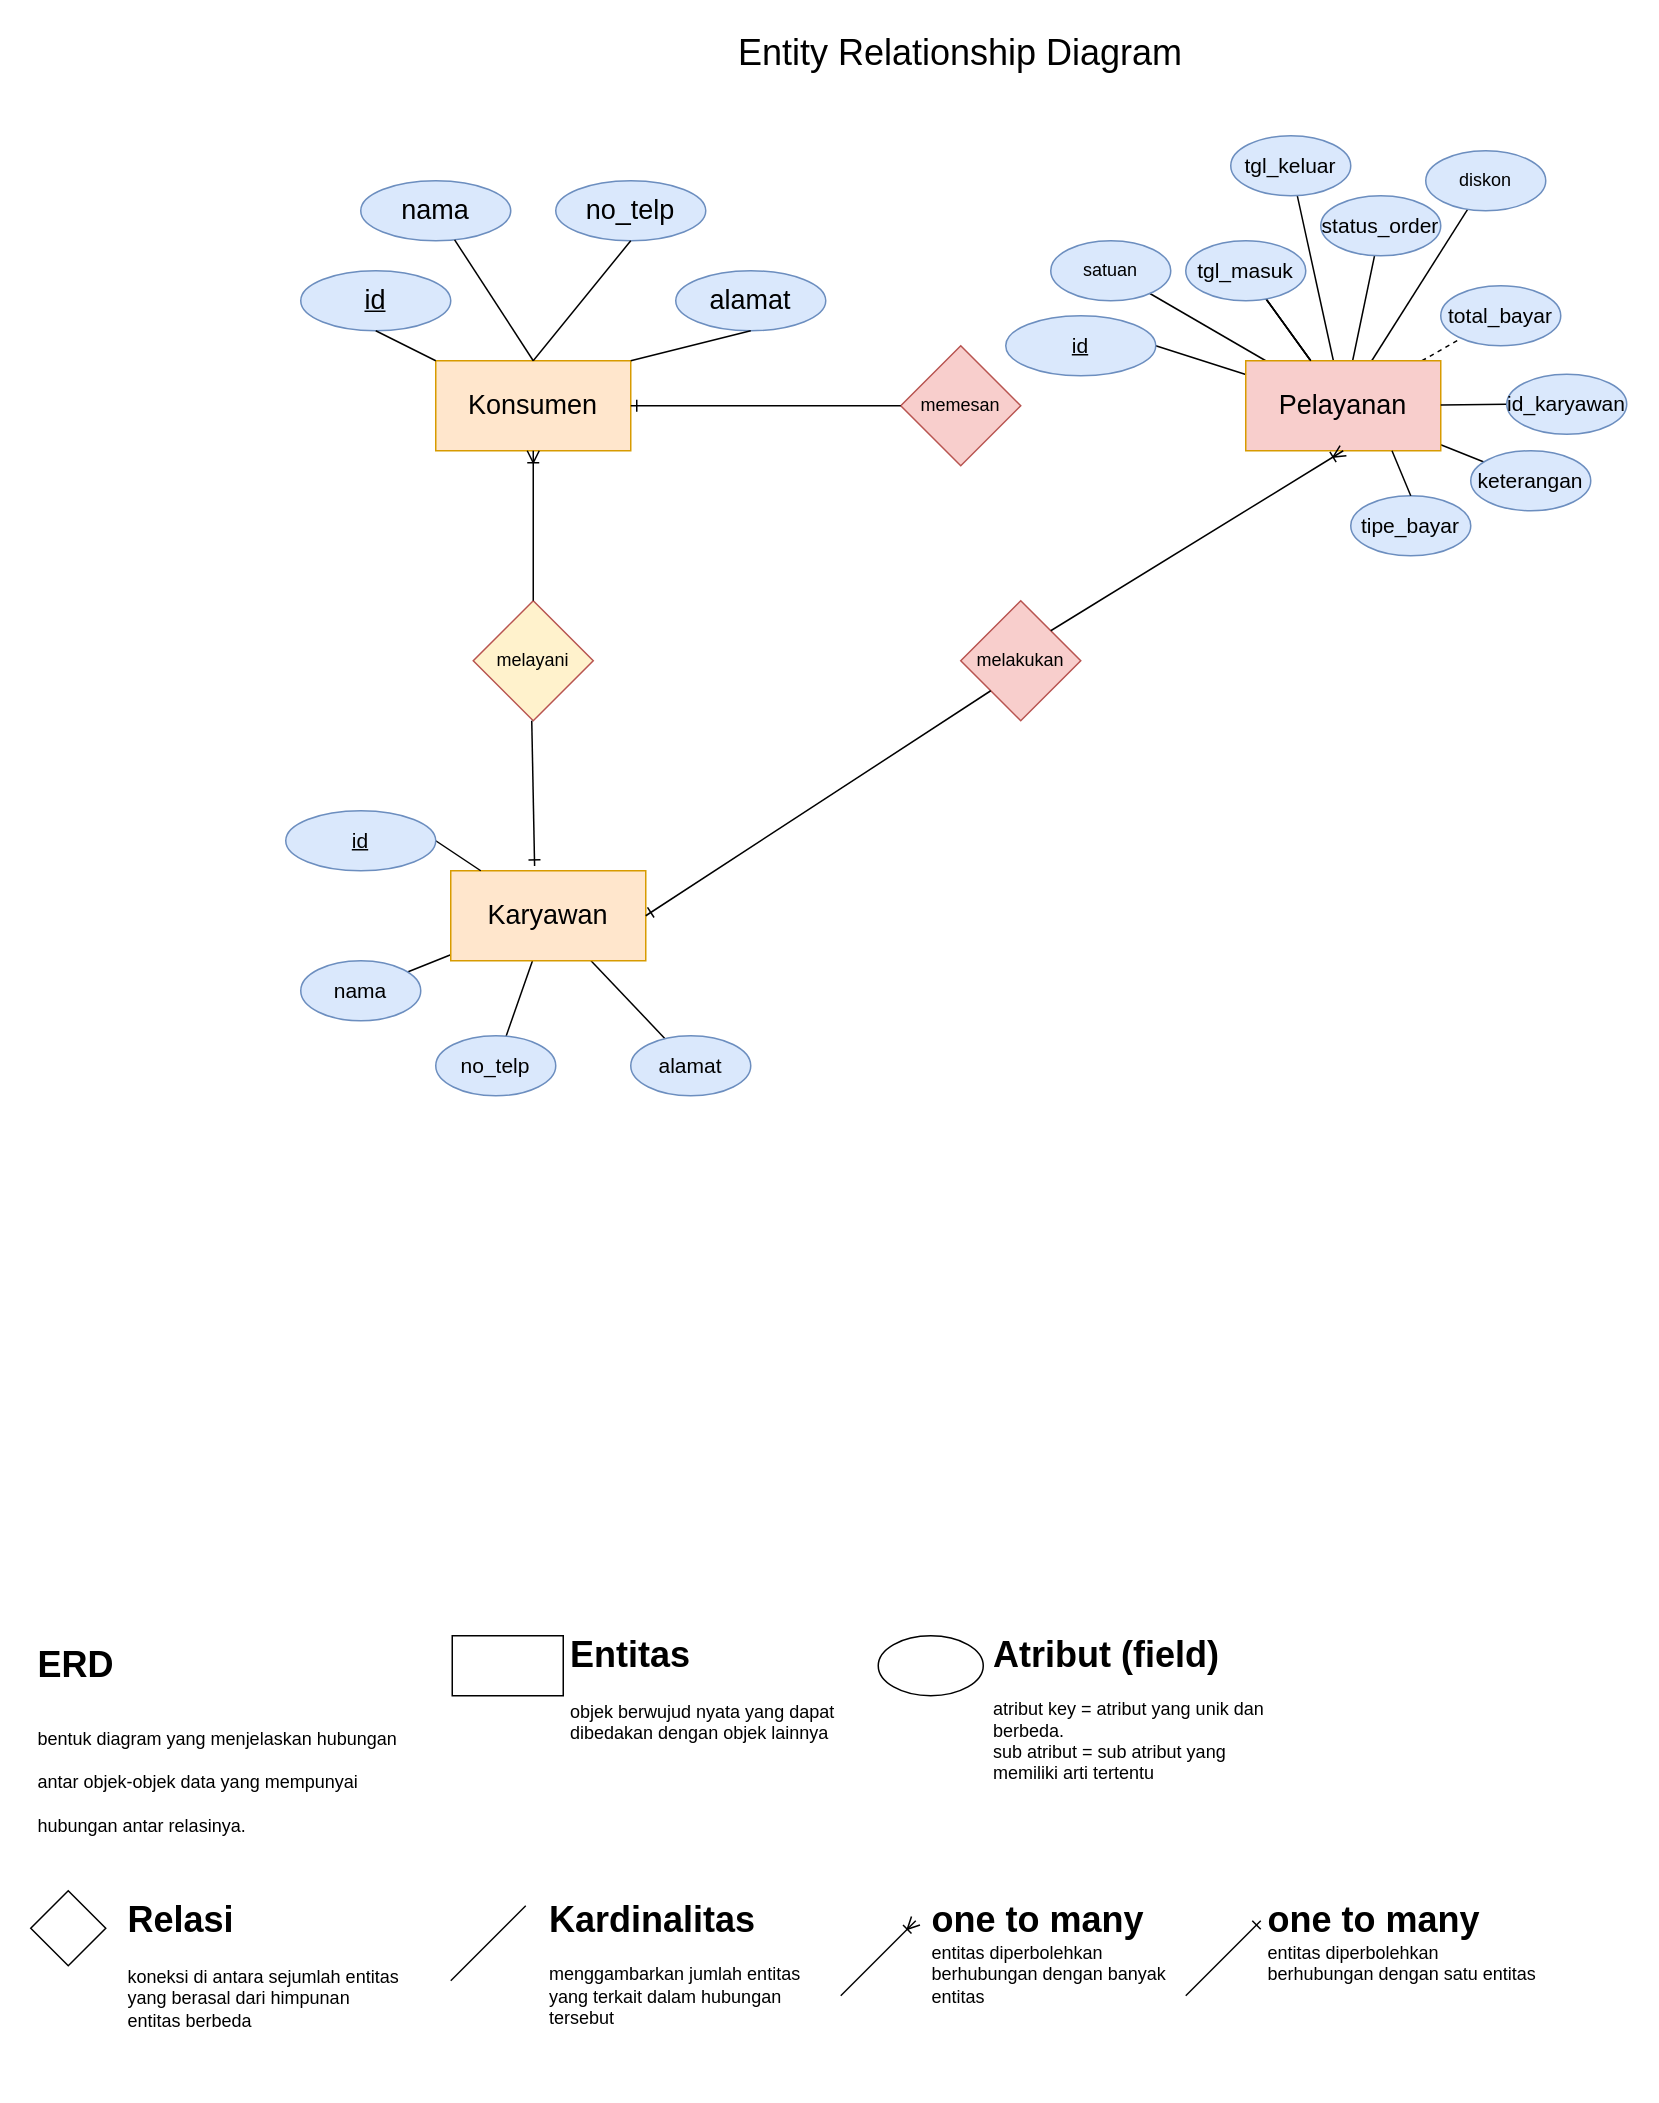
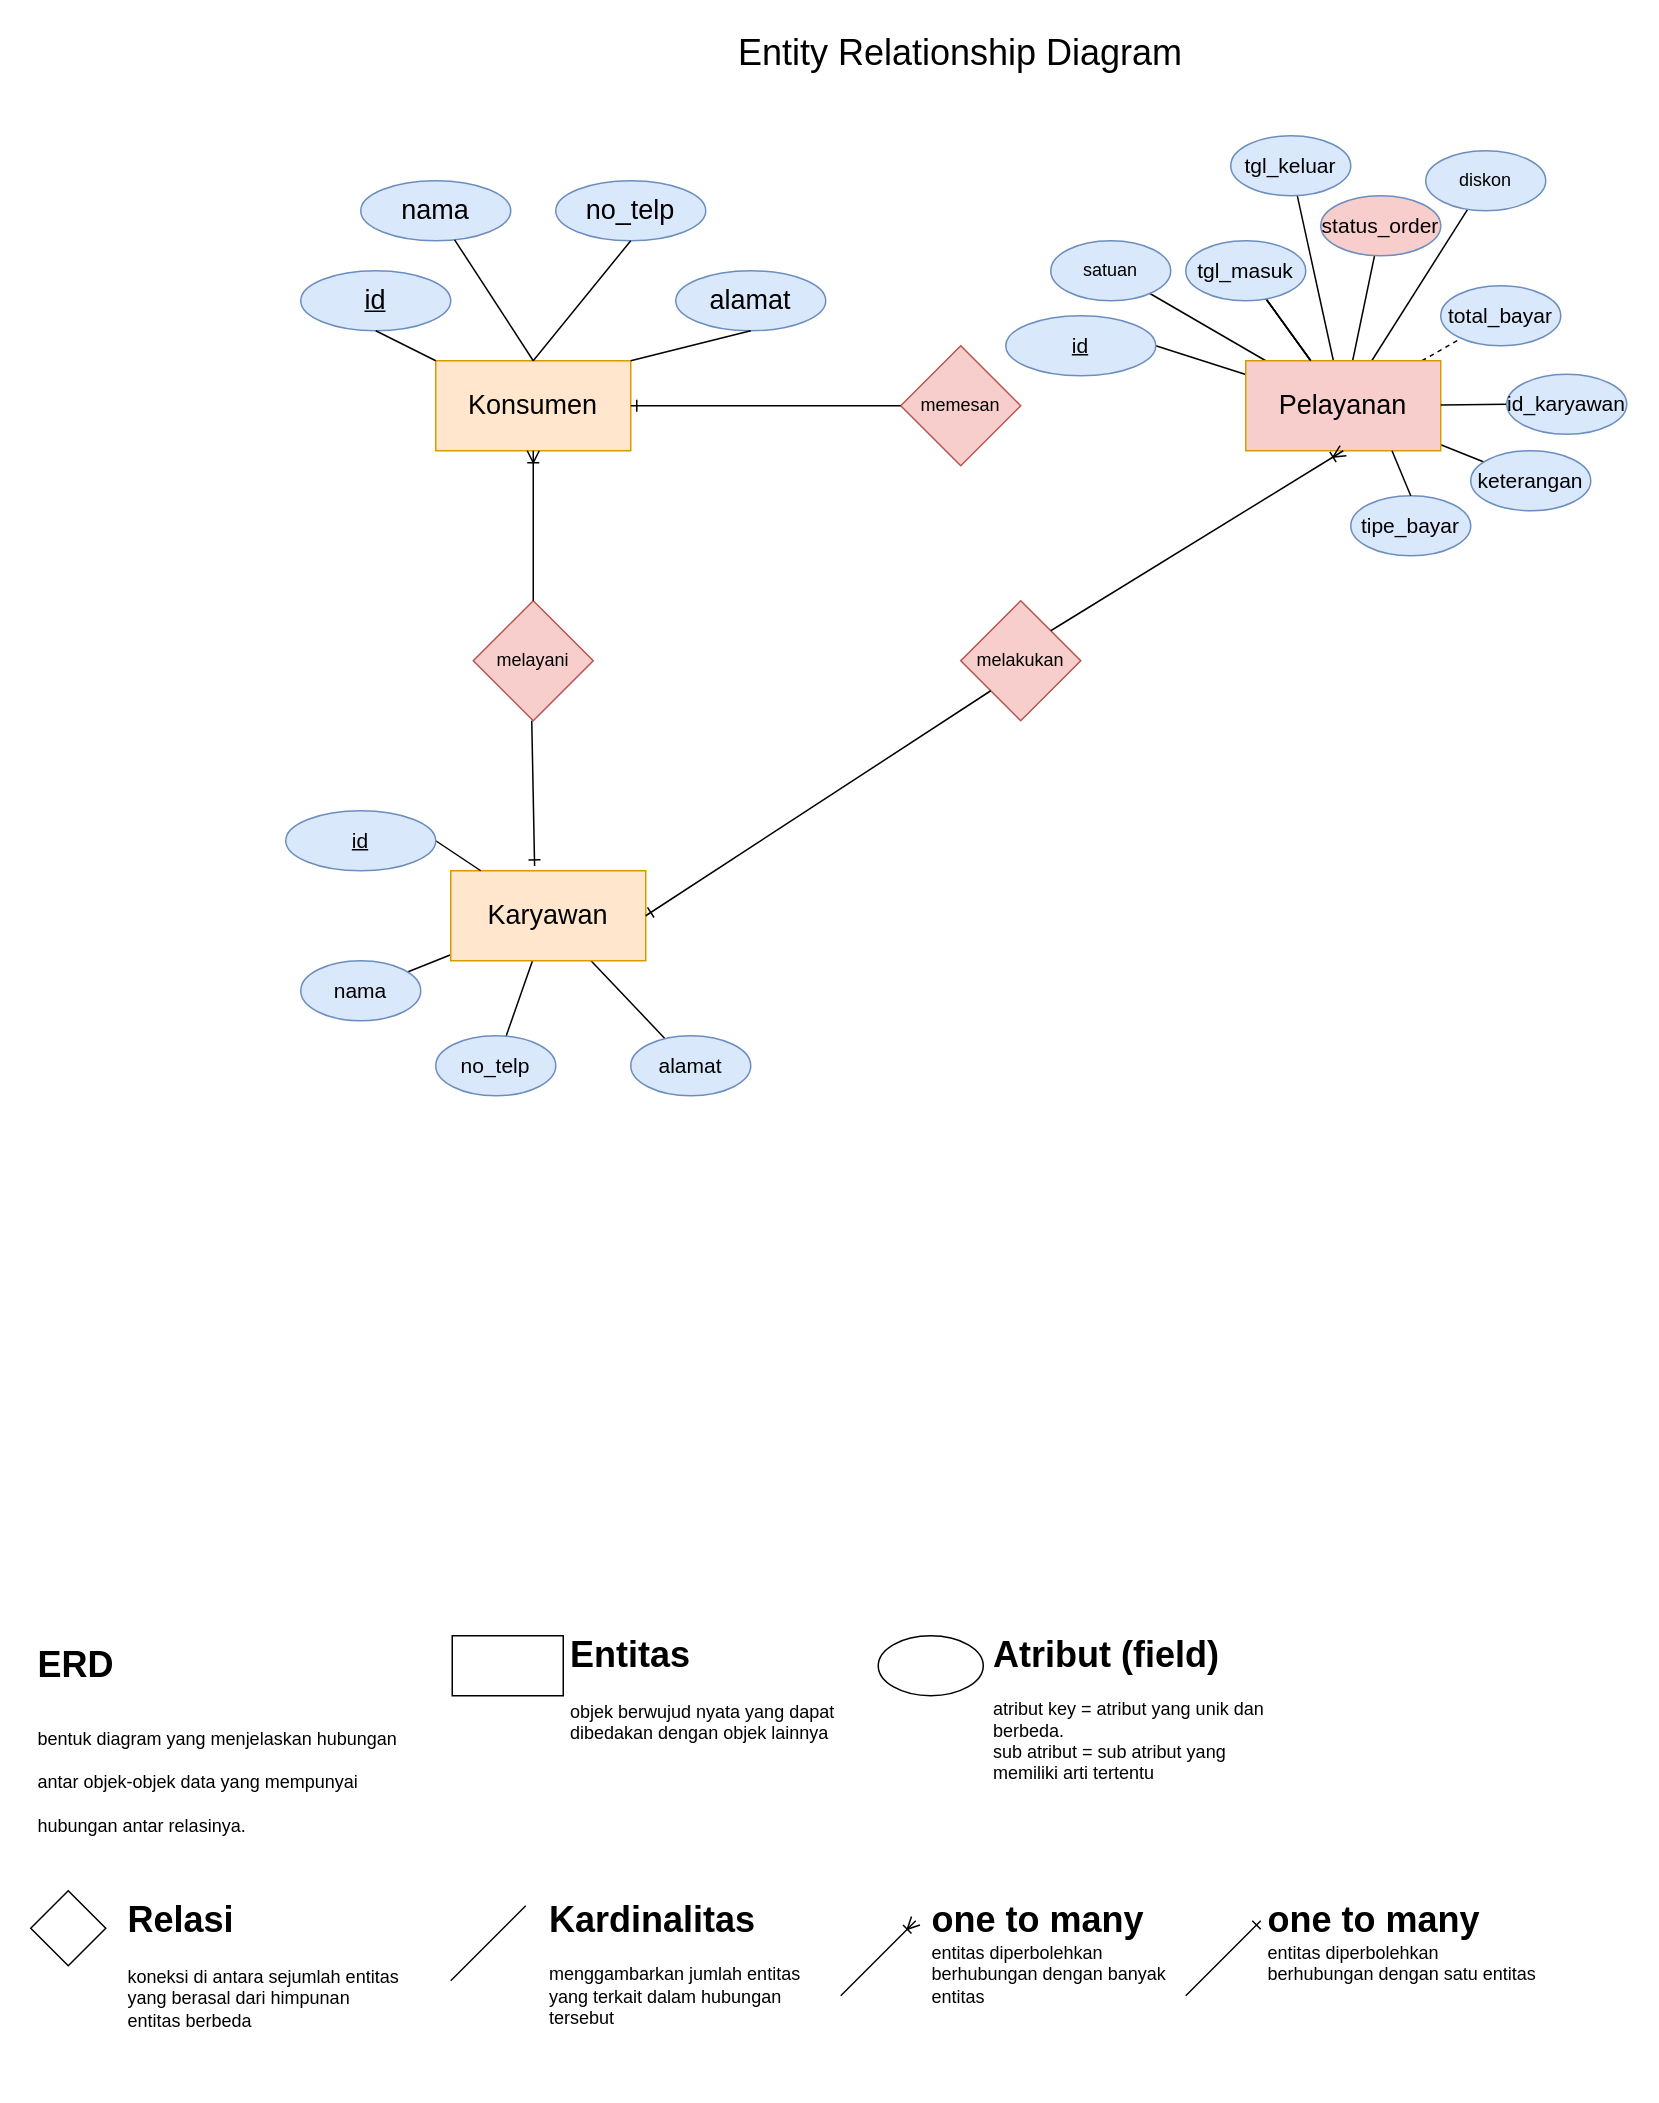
node "status_order": fillcolor #dae8fc -> #f8cecc
node "melayani": fillcolor #fff2cc -> #f8cecc
